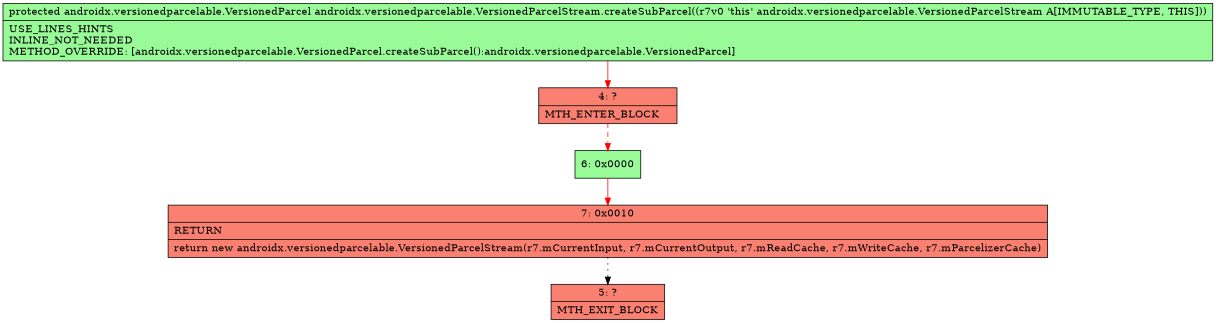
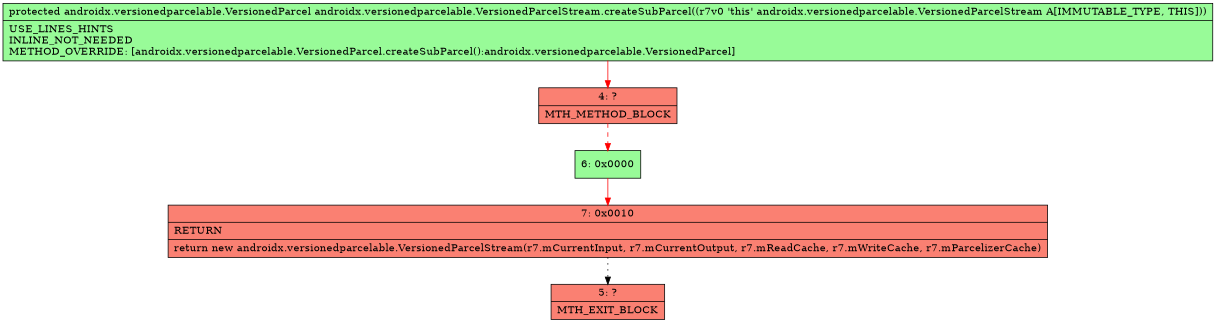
node "4: ?": text "MTH_ENTER_BLOCK" -> "MTH_METHOD_BLOCK"
